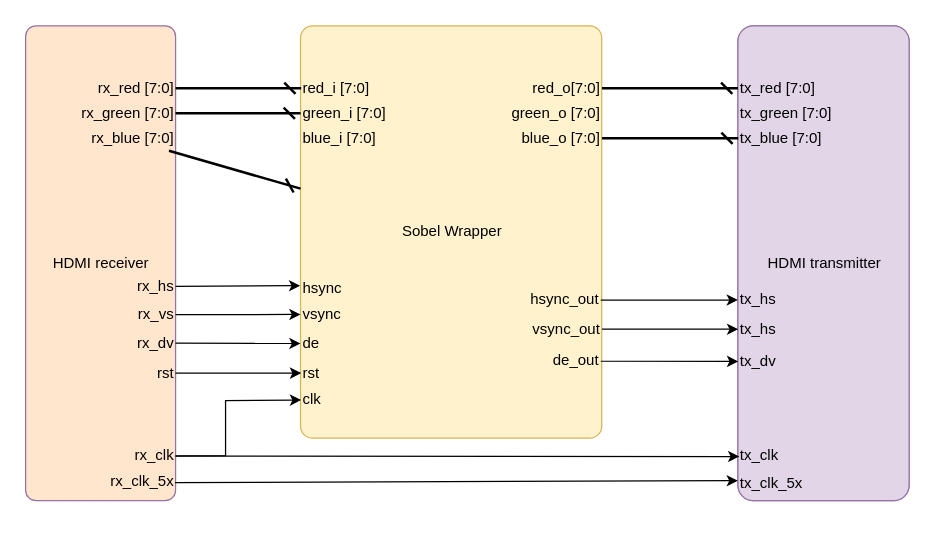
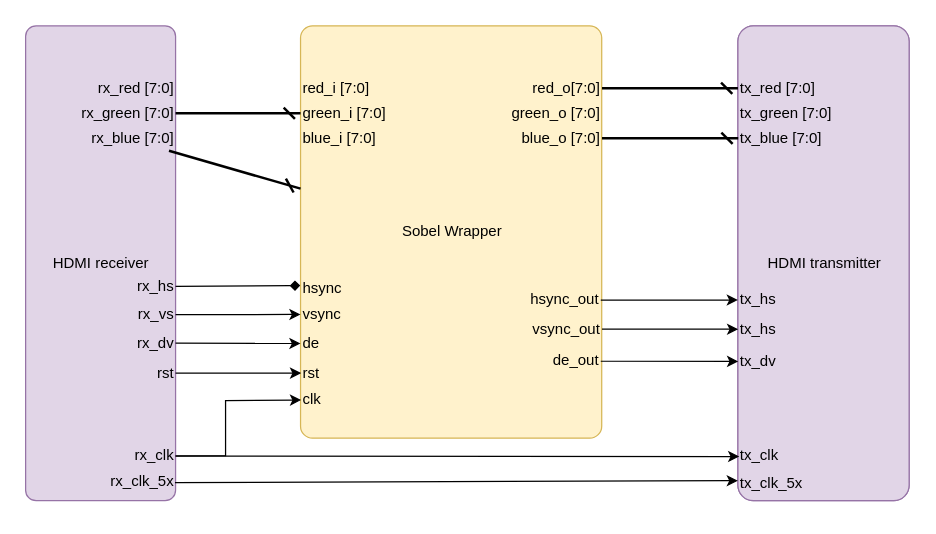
edge "rx_red [7:0]" -> "red_i [7:0]": removed
node "HDMI receiver": fillcolor #ffe6cc -> #e1d5e7
edge "rx_hs" -> "Sobel Wrapper": arrowhead classic -> diamond
